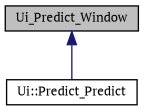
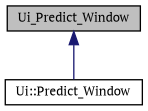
node "Ui::Predict_Predict": label "Ui::Predict_Predict" -> "Ui::Predict_Window"
